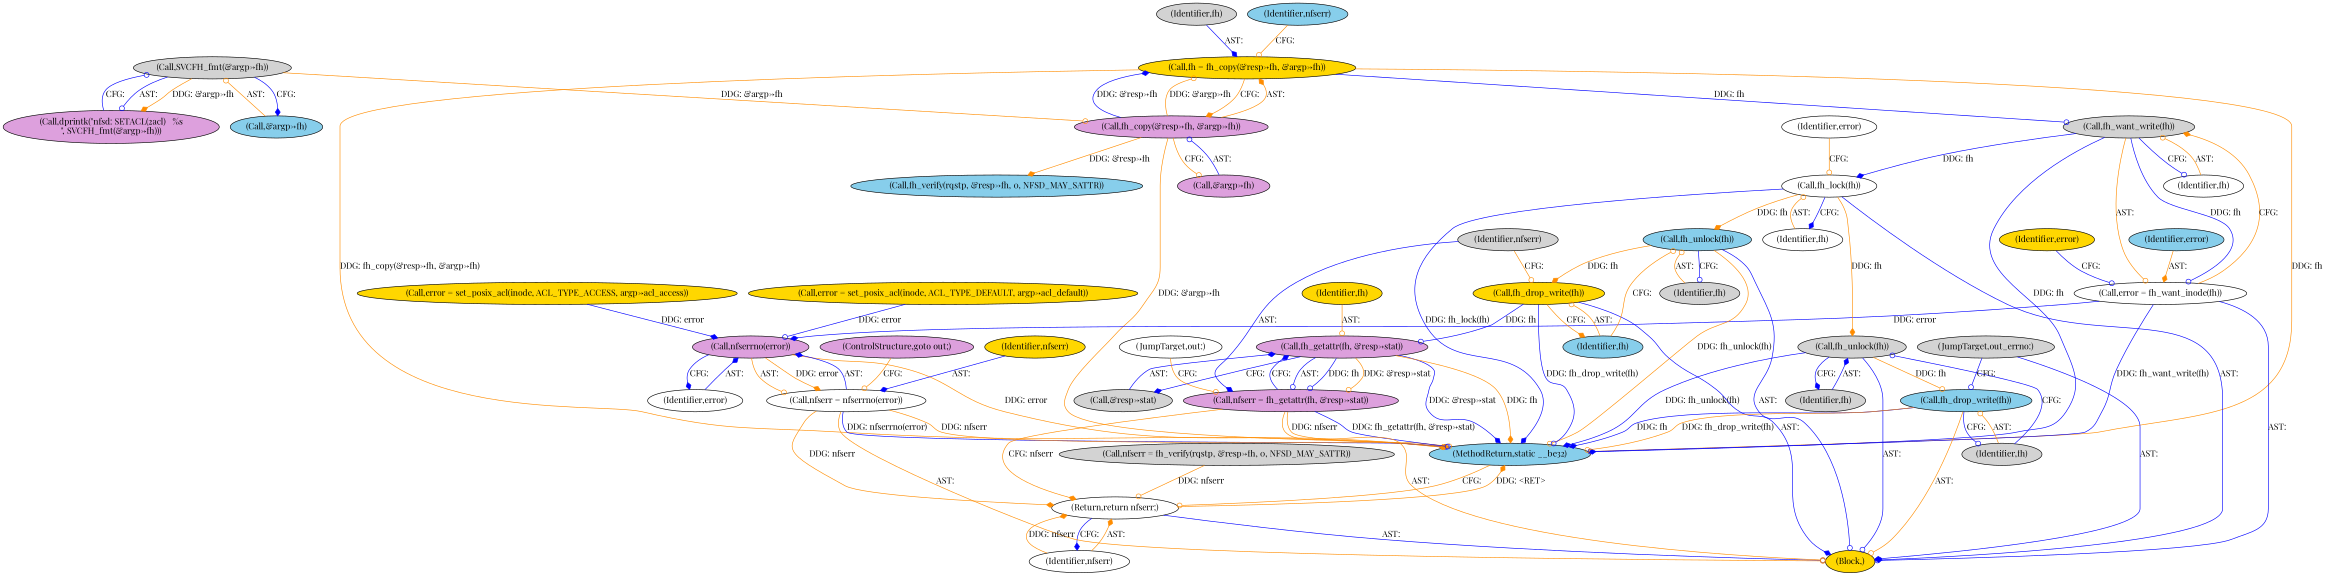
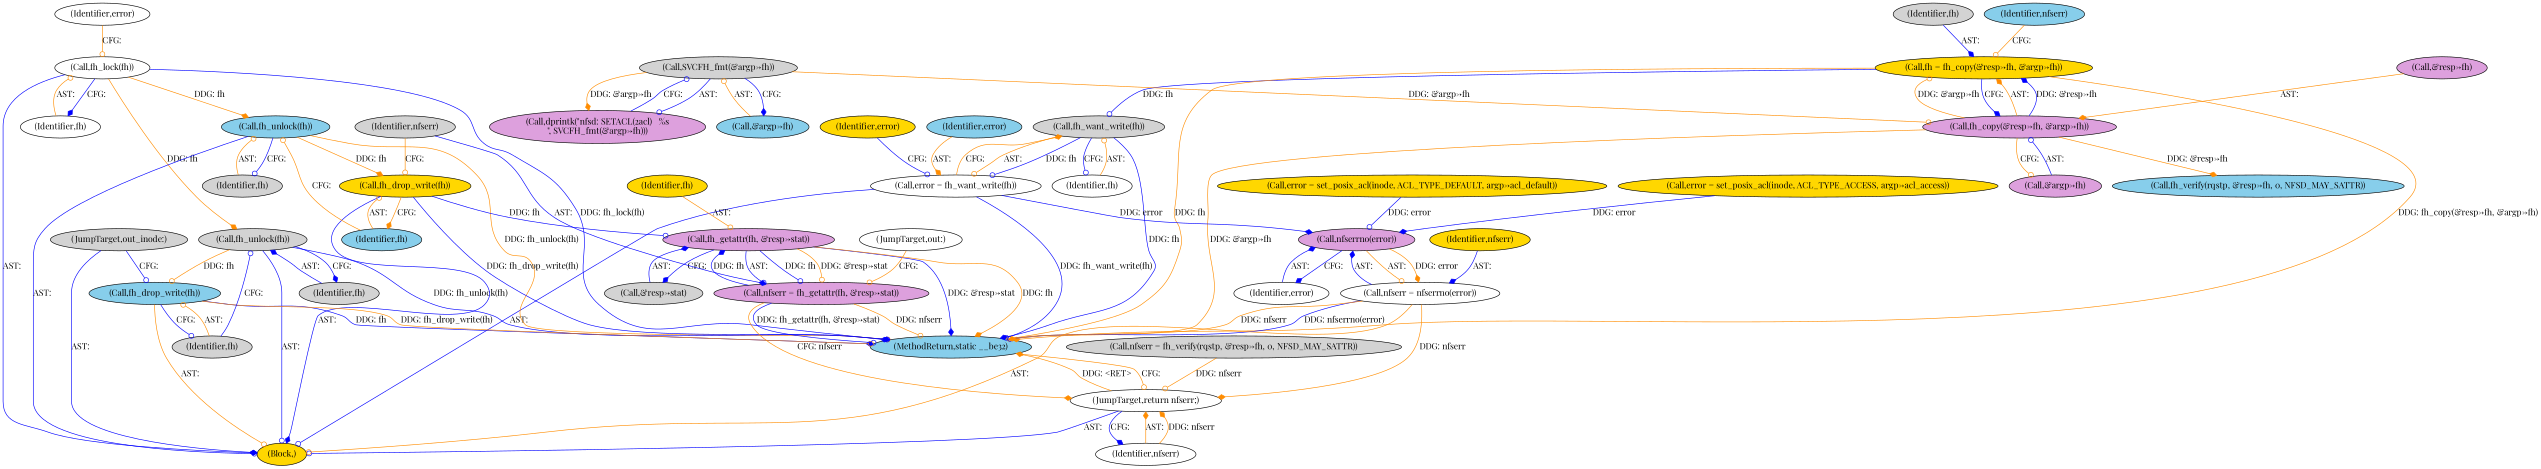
node "(Call,&resp->fh)": added
edge "(Call,fh = fh_copy(&resp->fh, &argp->fh))" -> "(Call,fh_copy(&resp->fh, &argp->fh))": color darkorange -> blue
edge "(Call,fh_want_write(fh))" -> "(Call,fh_lock(fh))": removed, label "DDG: fh"
node "(Call,error = fh_want_inode(fh))": label "(Call,error = fh_want_inode(fh))" -> "(Call,error = fh_want_write(fh))"
node "(ControlStructure,goto out;)": removed
node "(JumpTarget,out_errno:)": label "(JumpTarget,out_errno:)" -> "(JumpTarget,out_inode:)"
edge "(Call,nfserr = fh_getattr(fh, &resp->stat))" -> "(Call,fh_getattr(fh, &resp->stat))": label "CFG: " -> "DDG: fh"
edge "(Call,nfserrno(error))" -> "(MethodReturn,static __be32)": removed, label "DDG: error"
node "(Return,return nfserr;)": label "(Return,return nfserr;)" -> "(JumpTarget,return nfserr;)"
edge "(Call,nfserr = fh_getattr(fh, &resp->stat))" -> "(Block,)": removed, label "AST:"
